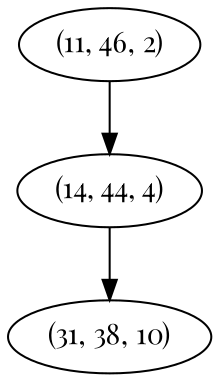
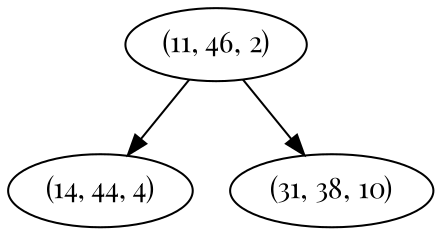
edge "(14, 44, 4)" -> "(31, 38, 10)": now "(11, 46, 2)" -> "(31, 38, 10)"
